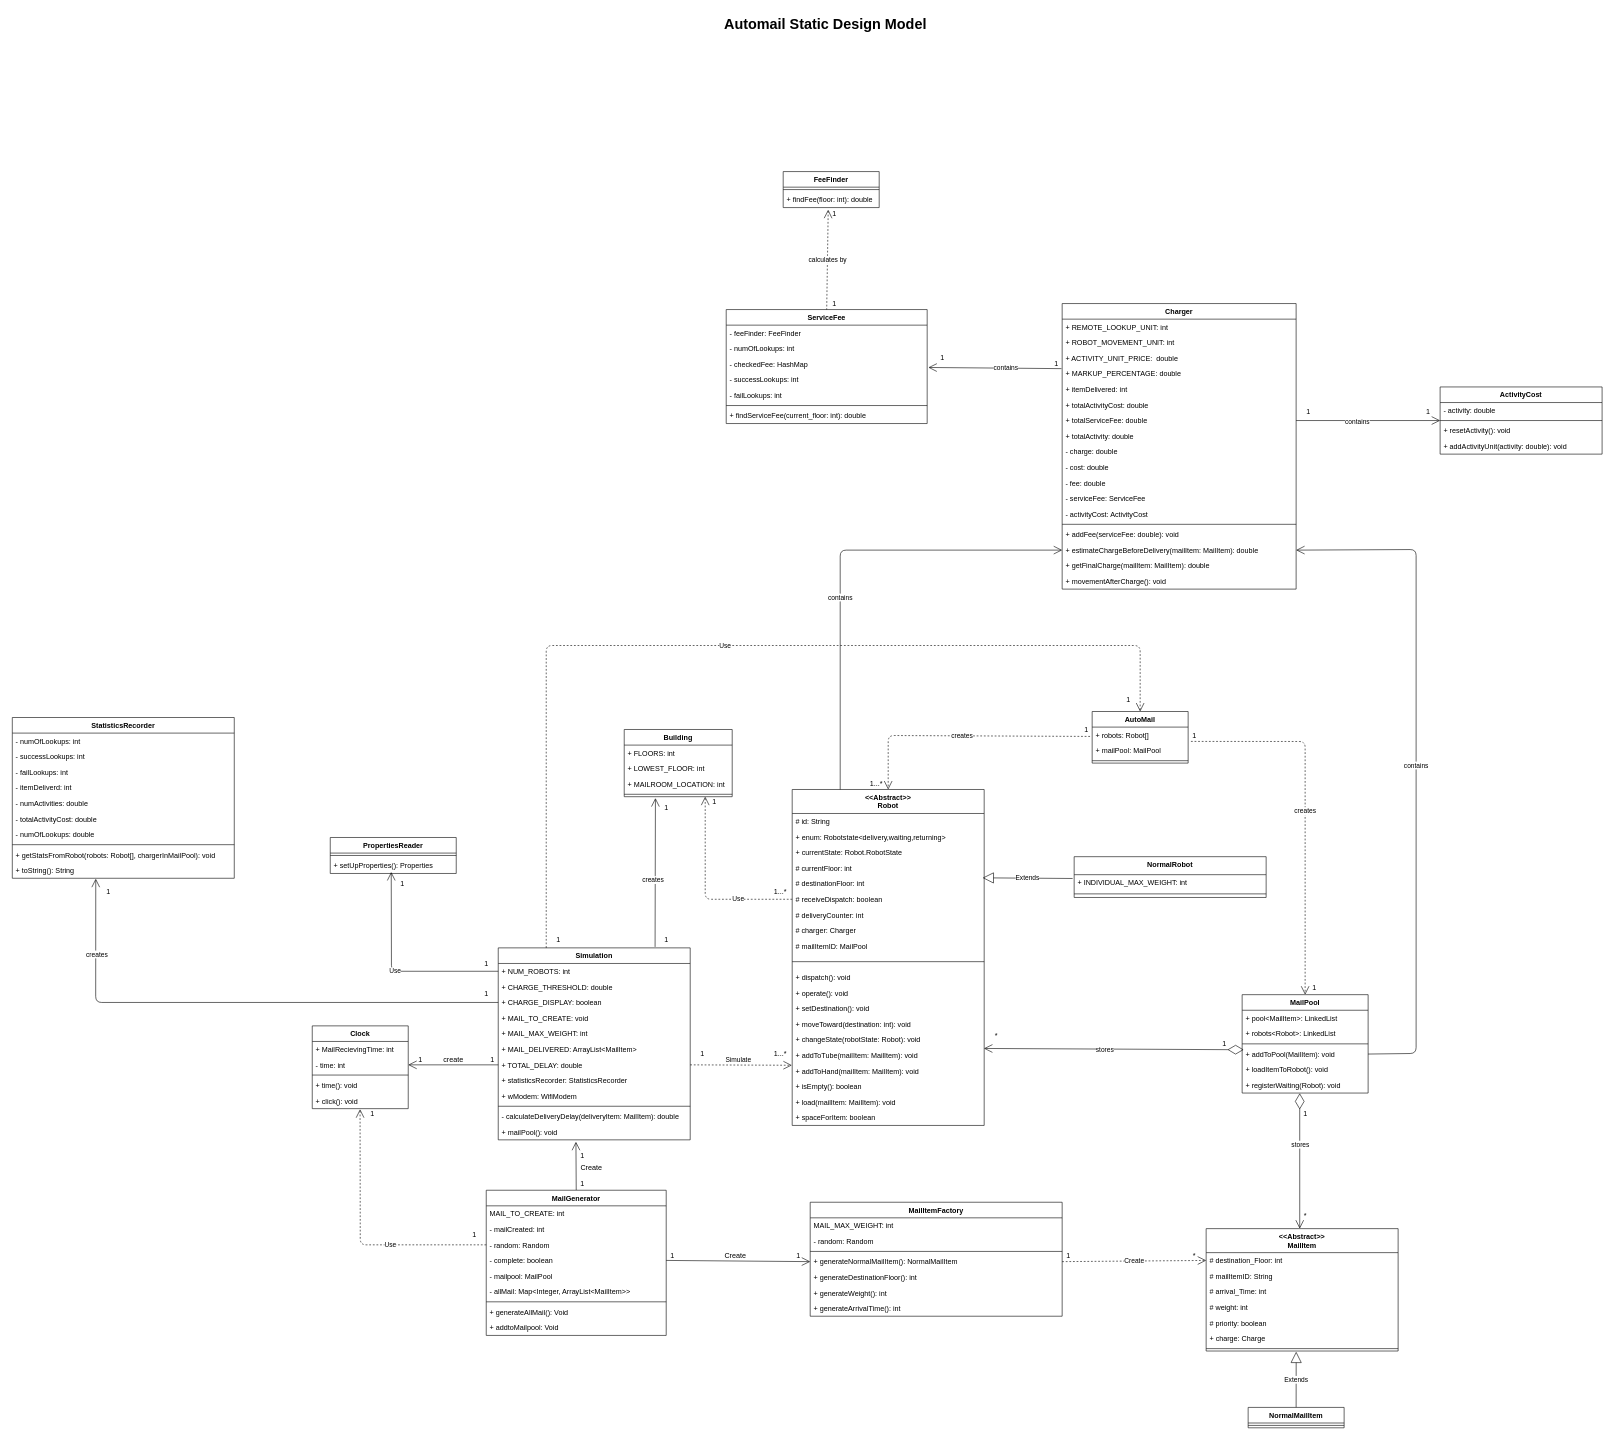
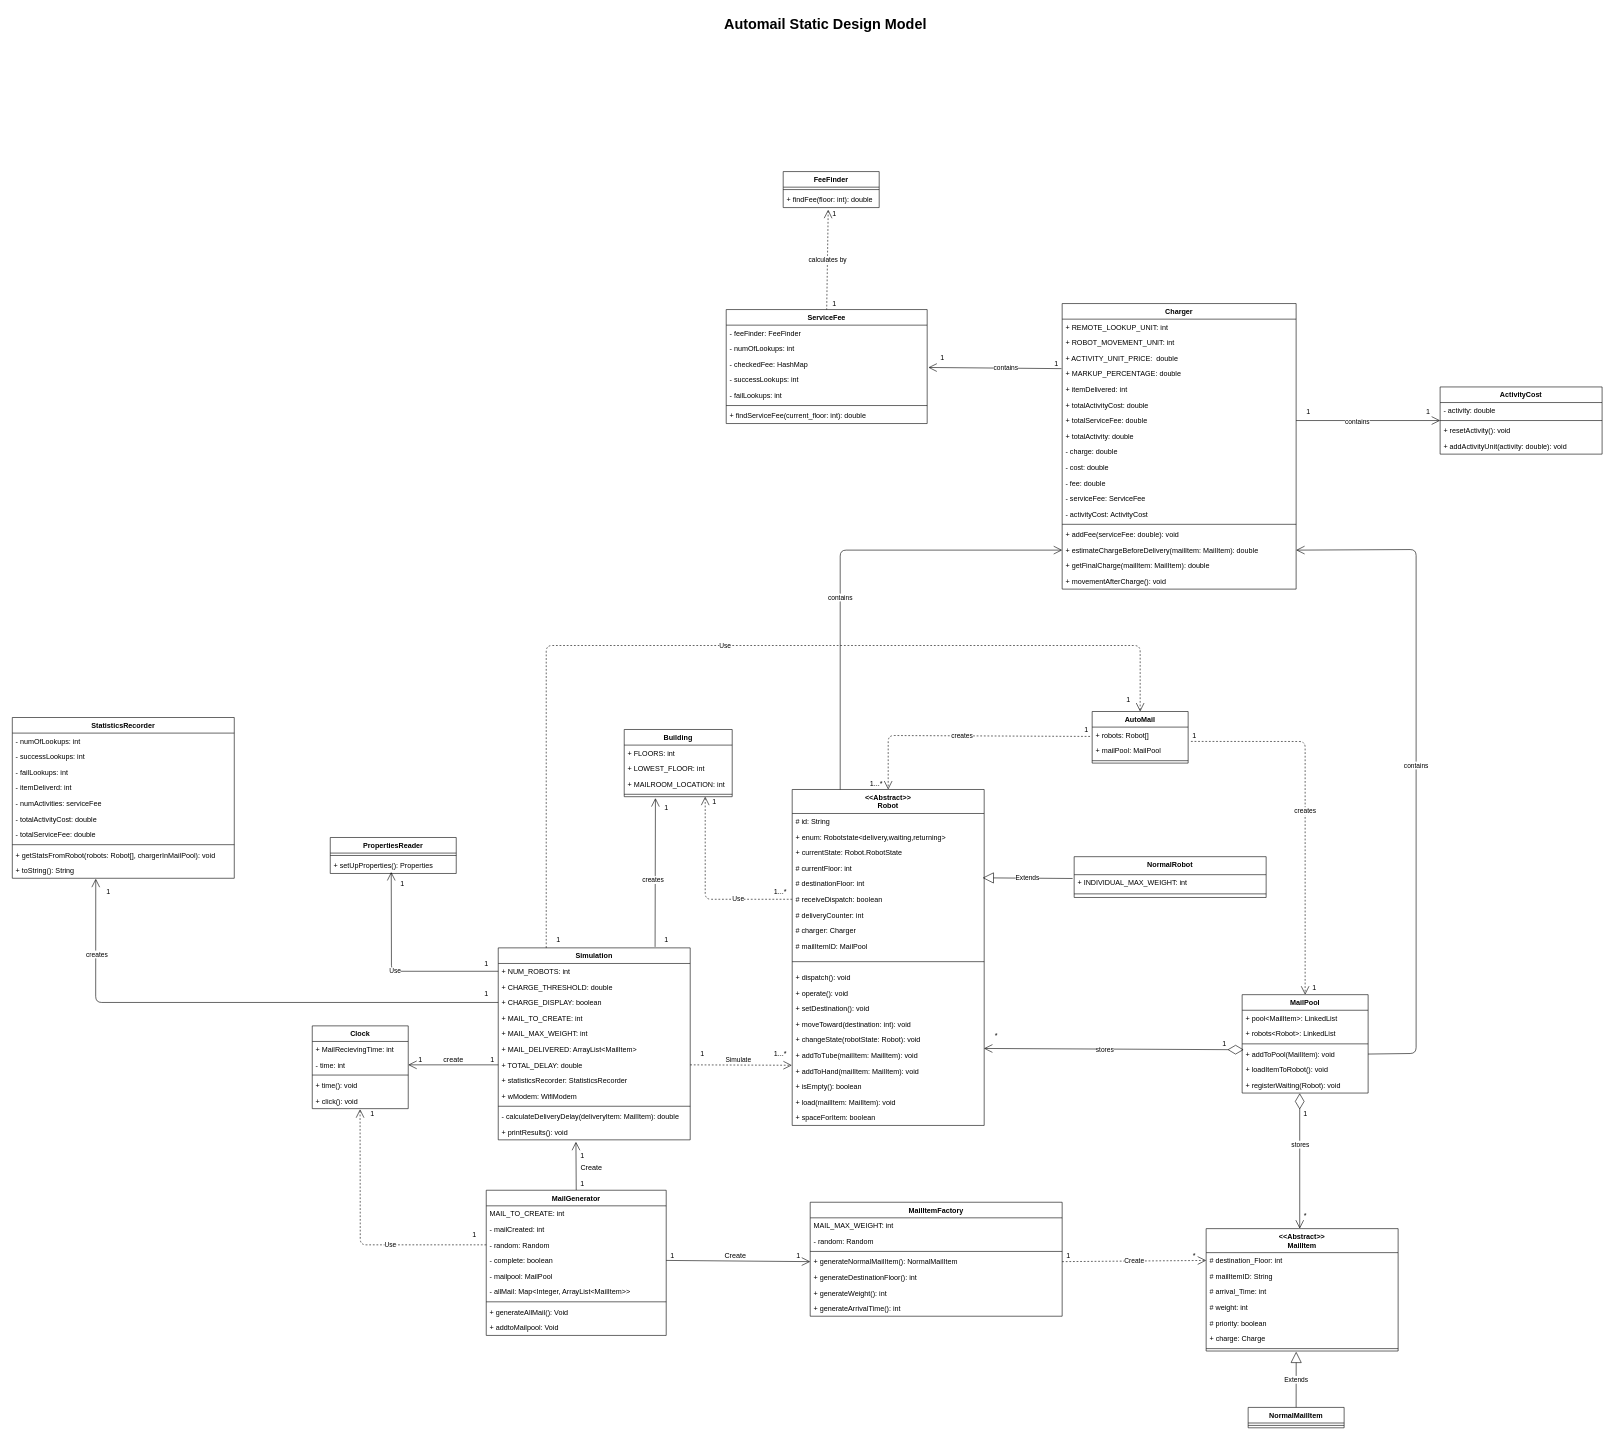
node "- numActivities: double": label "- numActivities: double" -> "- numActivities: serviceFee"
node "- numOfLookups: double": label "- numOfLookups: double" -> "- totalServiceFee: double"
node "+ MAIL_TO_CREATE: void": label "+ MAIL_TO_CREATE: void" -> "+ MAIL_TO_CREATE: int"
node "+ mailPool(): void": label "+ mailPool(): void" -> "+ printResults(): void"
